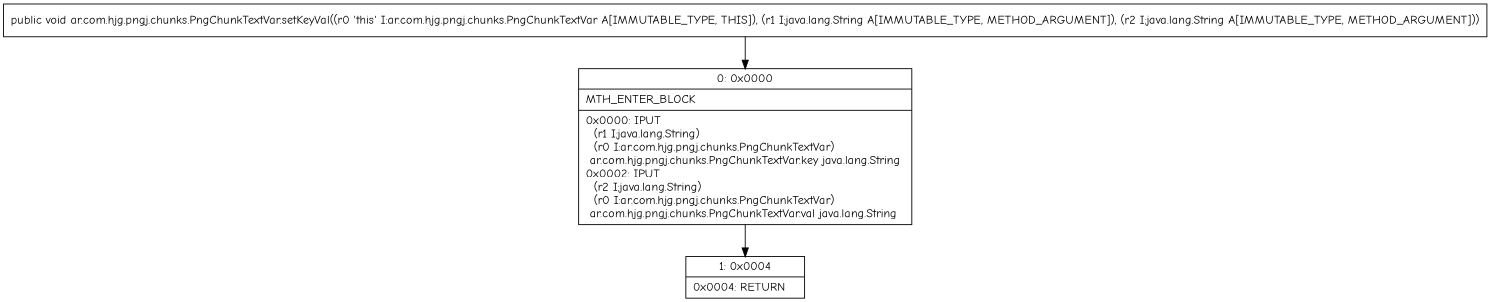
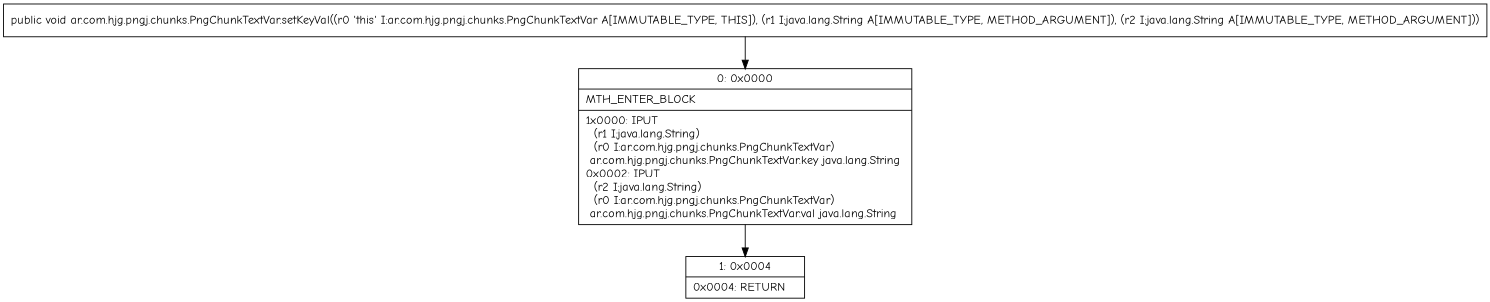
node "0: 0x0000": text "0x0000: IPUT" -> "1x0000: IPUT"
